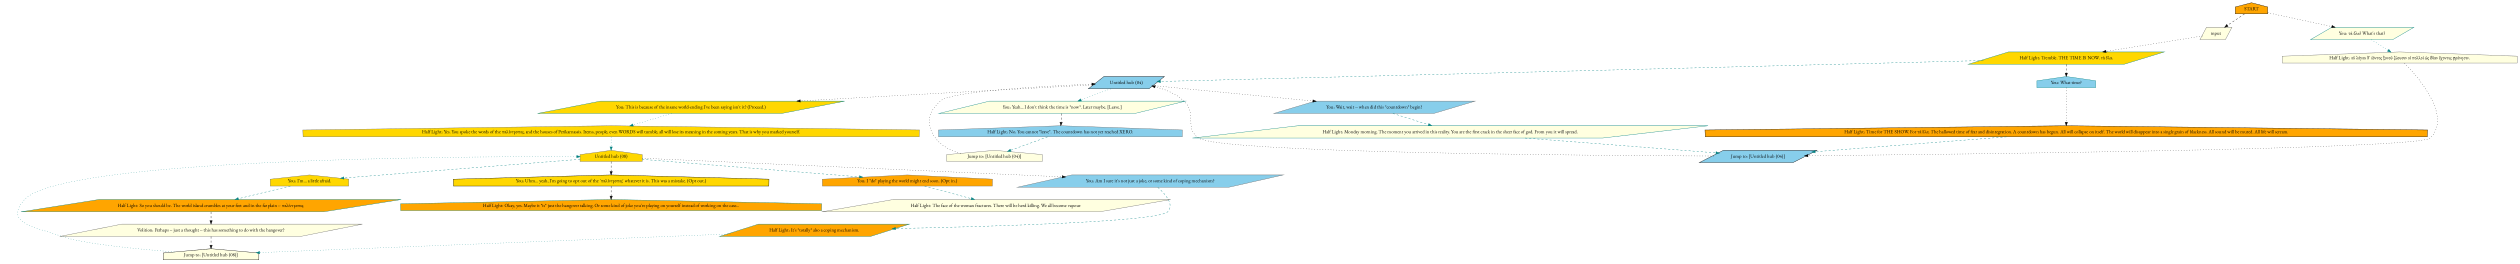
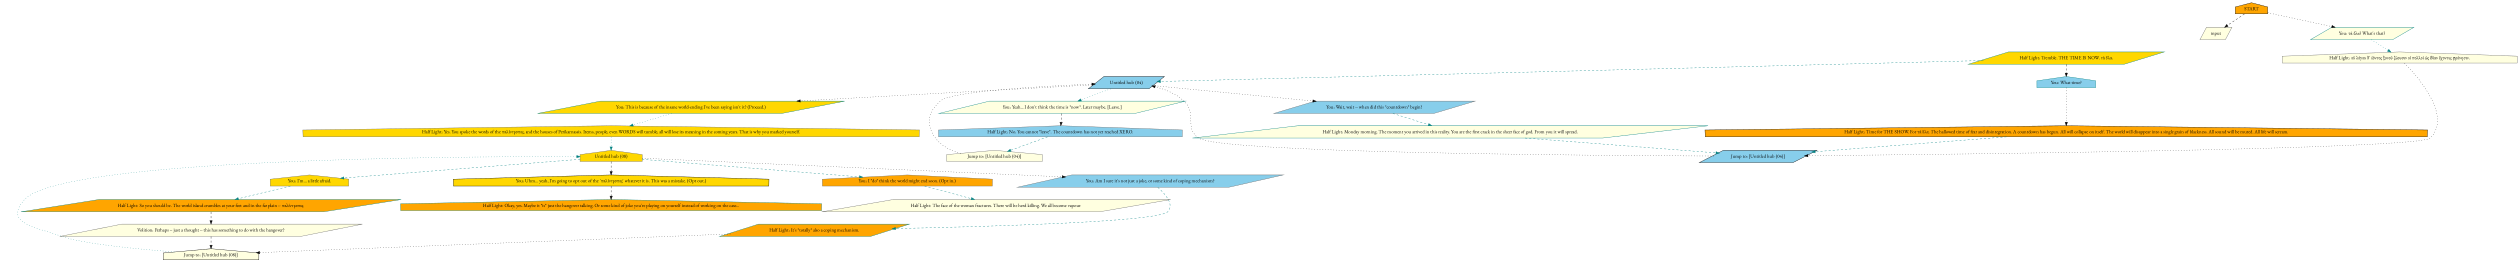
edge "input" -> "Half Light: Tremble. THE TIME IS NOW. τὰ ὅλα.": removed
node "You: I *do* playing the world might end soon. (Opt in.)": label "You: I *do* playing the world might end soon. (Opt in.)" -> "You: I *do* think the world might end soon. (Opt in.)"
edge "Half Light: It's *totally* also a coping mechanism." -> "Jump to: [Untitled hub (08)]": color teal -> black
